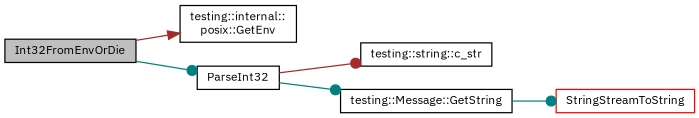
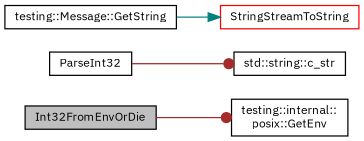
edge "Int32FromEnvOrDie" -> "testing::internal:: posix::GetEnv": arrowhead normal -> dot
node "testing::string::c_str": label "testing::string::c_str" -> "std::string::c_str"
edge "Int32FromEnvOrDie" -> "ParseInt32": removed
edge "ParseInt32" -> "testing::Message::GetString": removed
edge "testing::Message::GetString" -> "StringStreamToString": arrowhead dot -> normal
